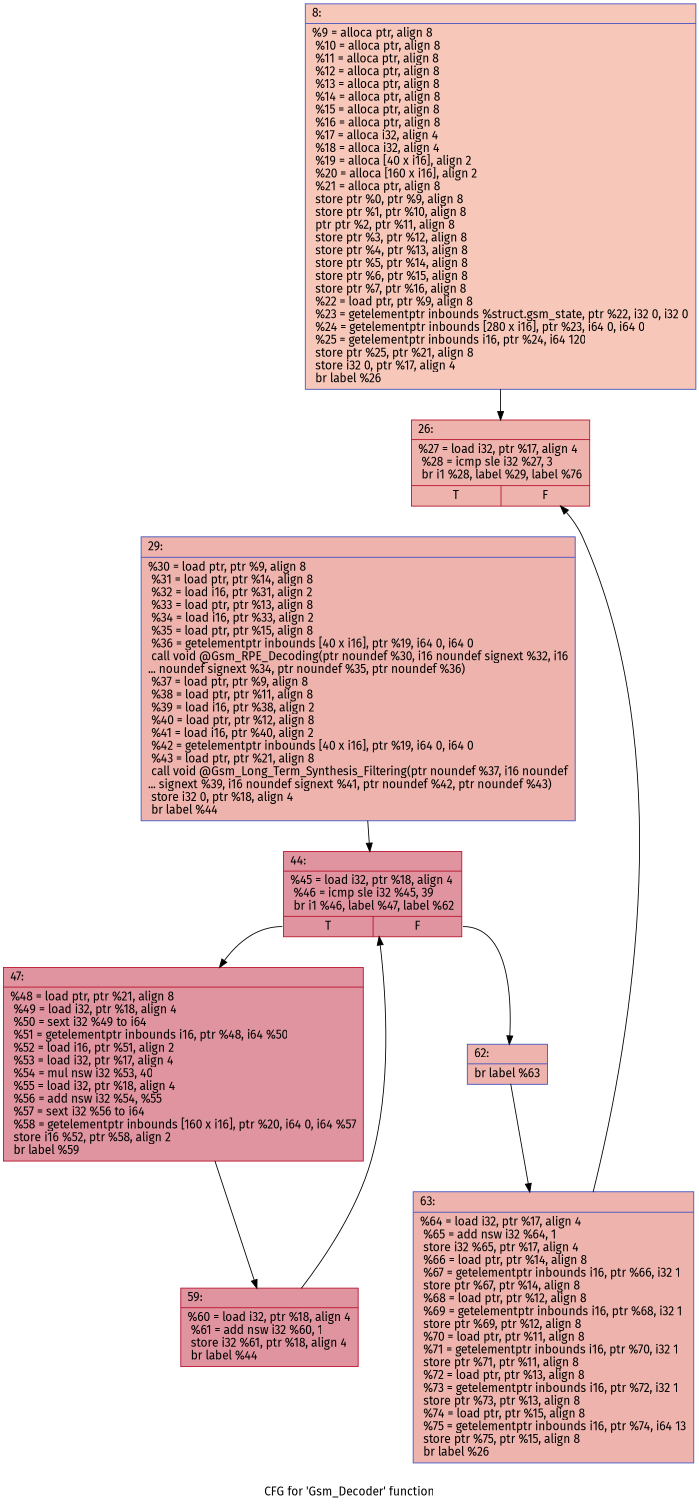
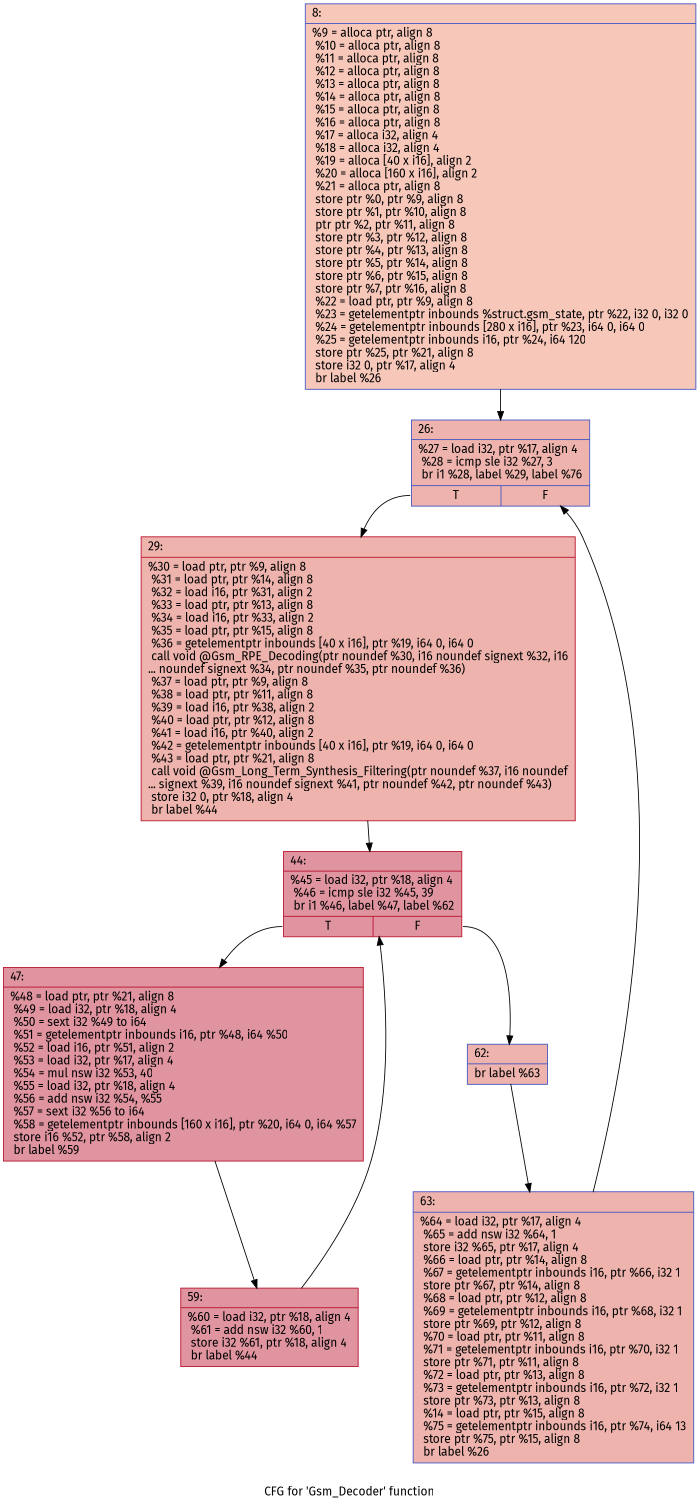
node "26:": color #b70d28ff -> #3d50c3ff
edge "26:" -> "29:": added
node "29:": color #3d50c3ff -> #b70d28ff
node "63:": text "%74 = load ptr, ptr %15, align 8" -> "%14 = load ptr, ptr %15, align 8"
